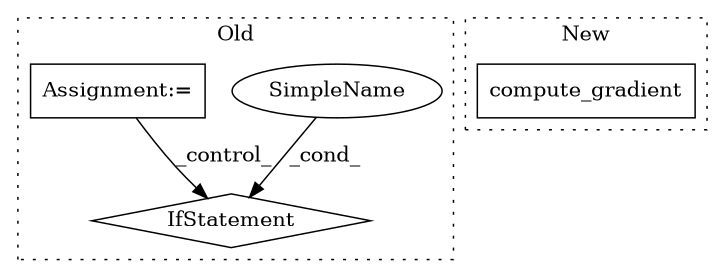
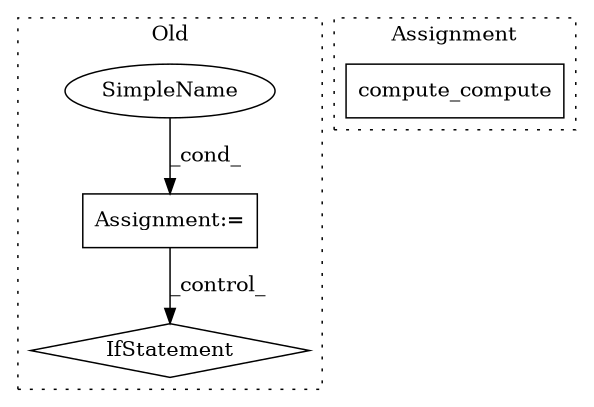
cluster "New": label "New" -> "Assignment"
node "compute_gradient": label "compute_gradient" -> "compute_compute"
edge "SimpleName" -> "IfStatement": now "SimpleName" -> "Assignment:="
